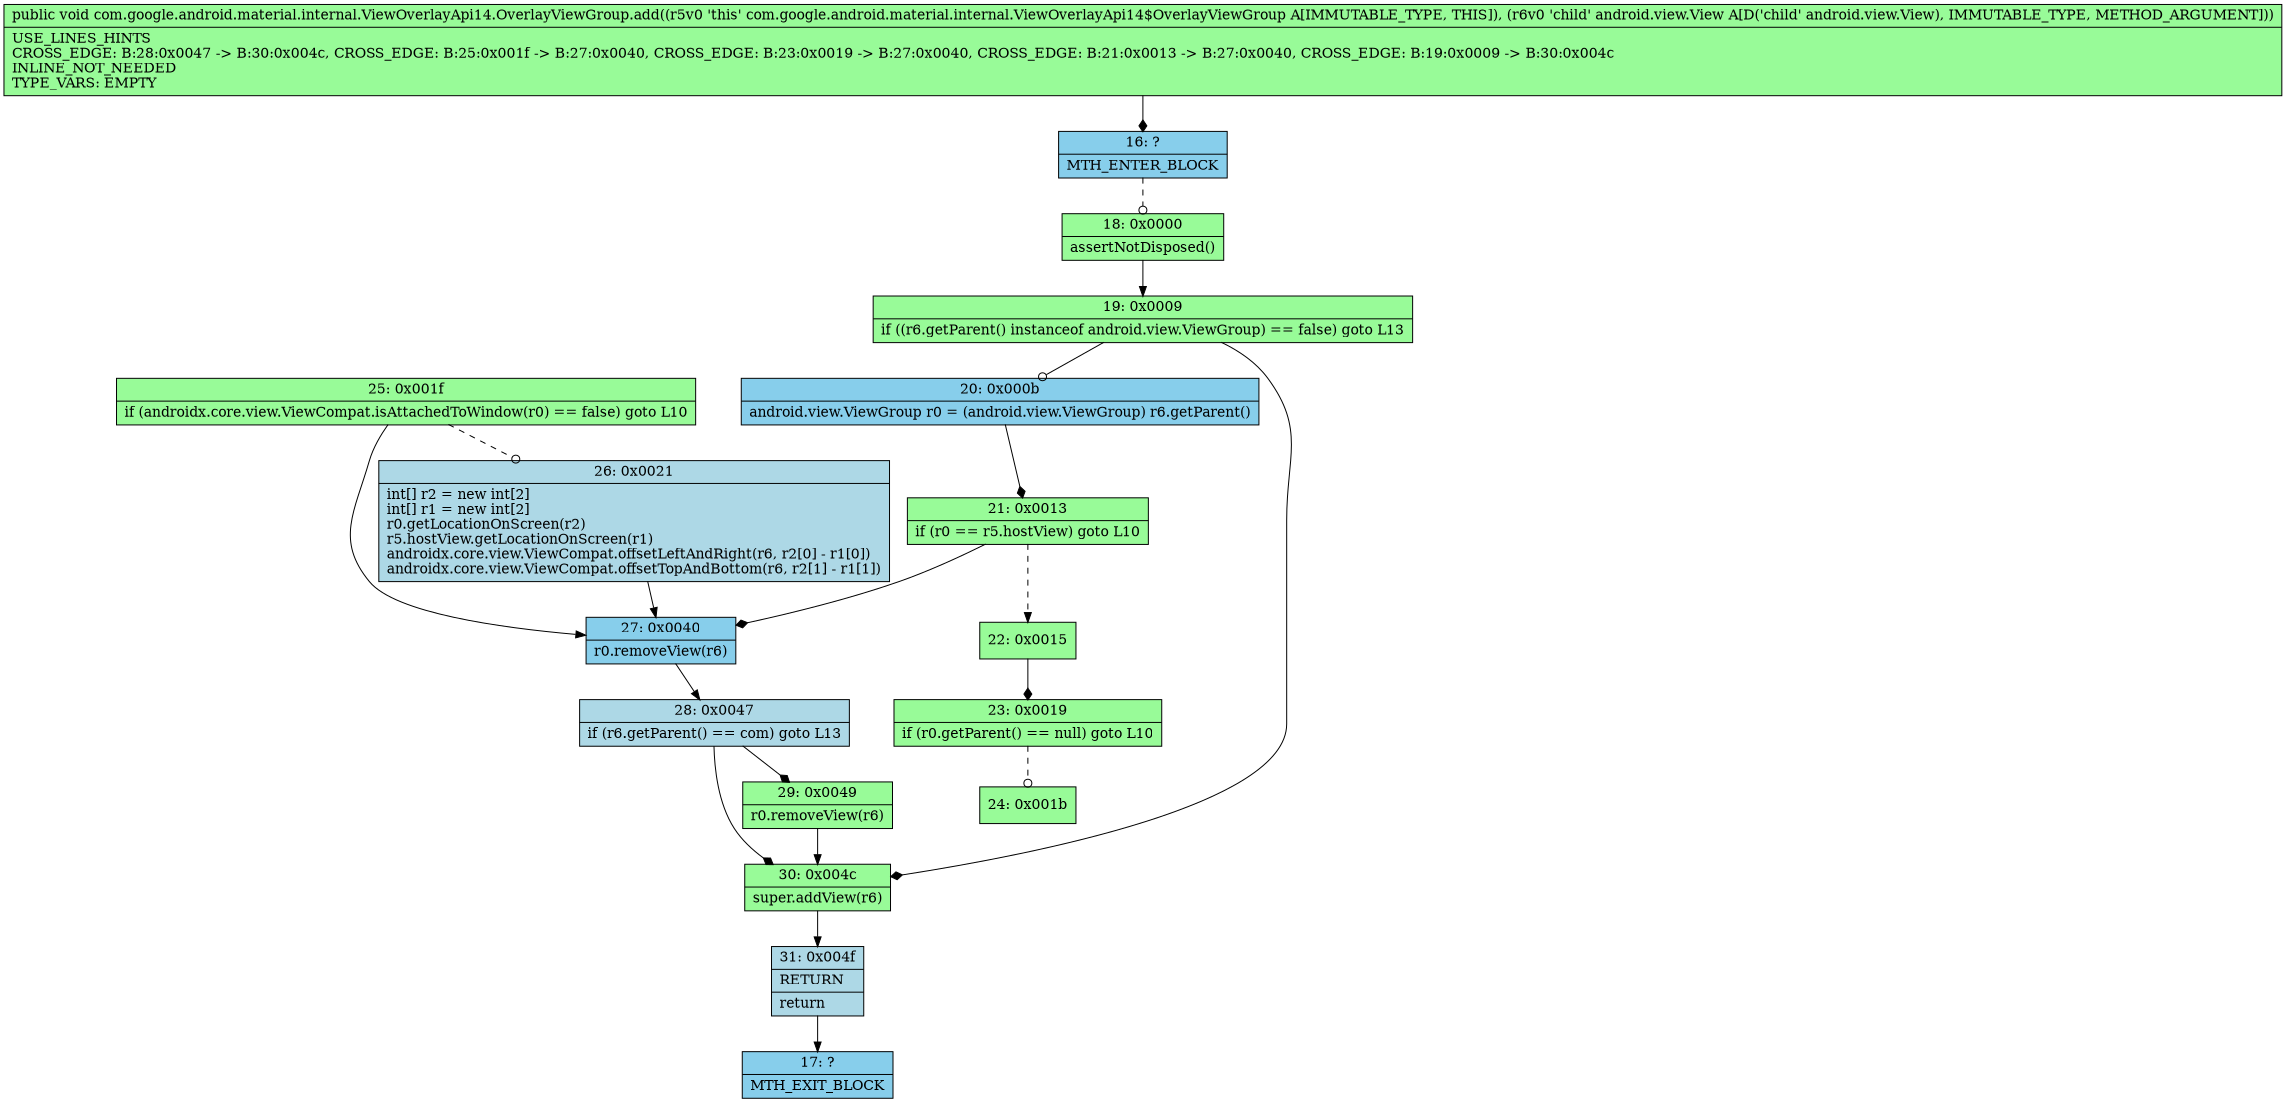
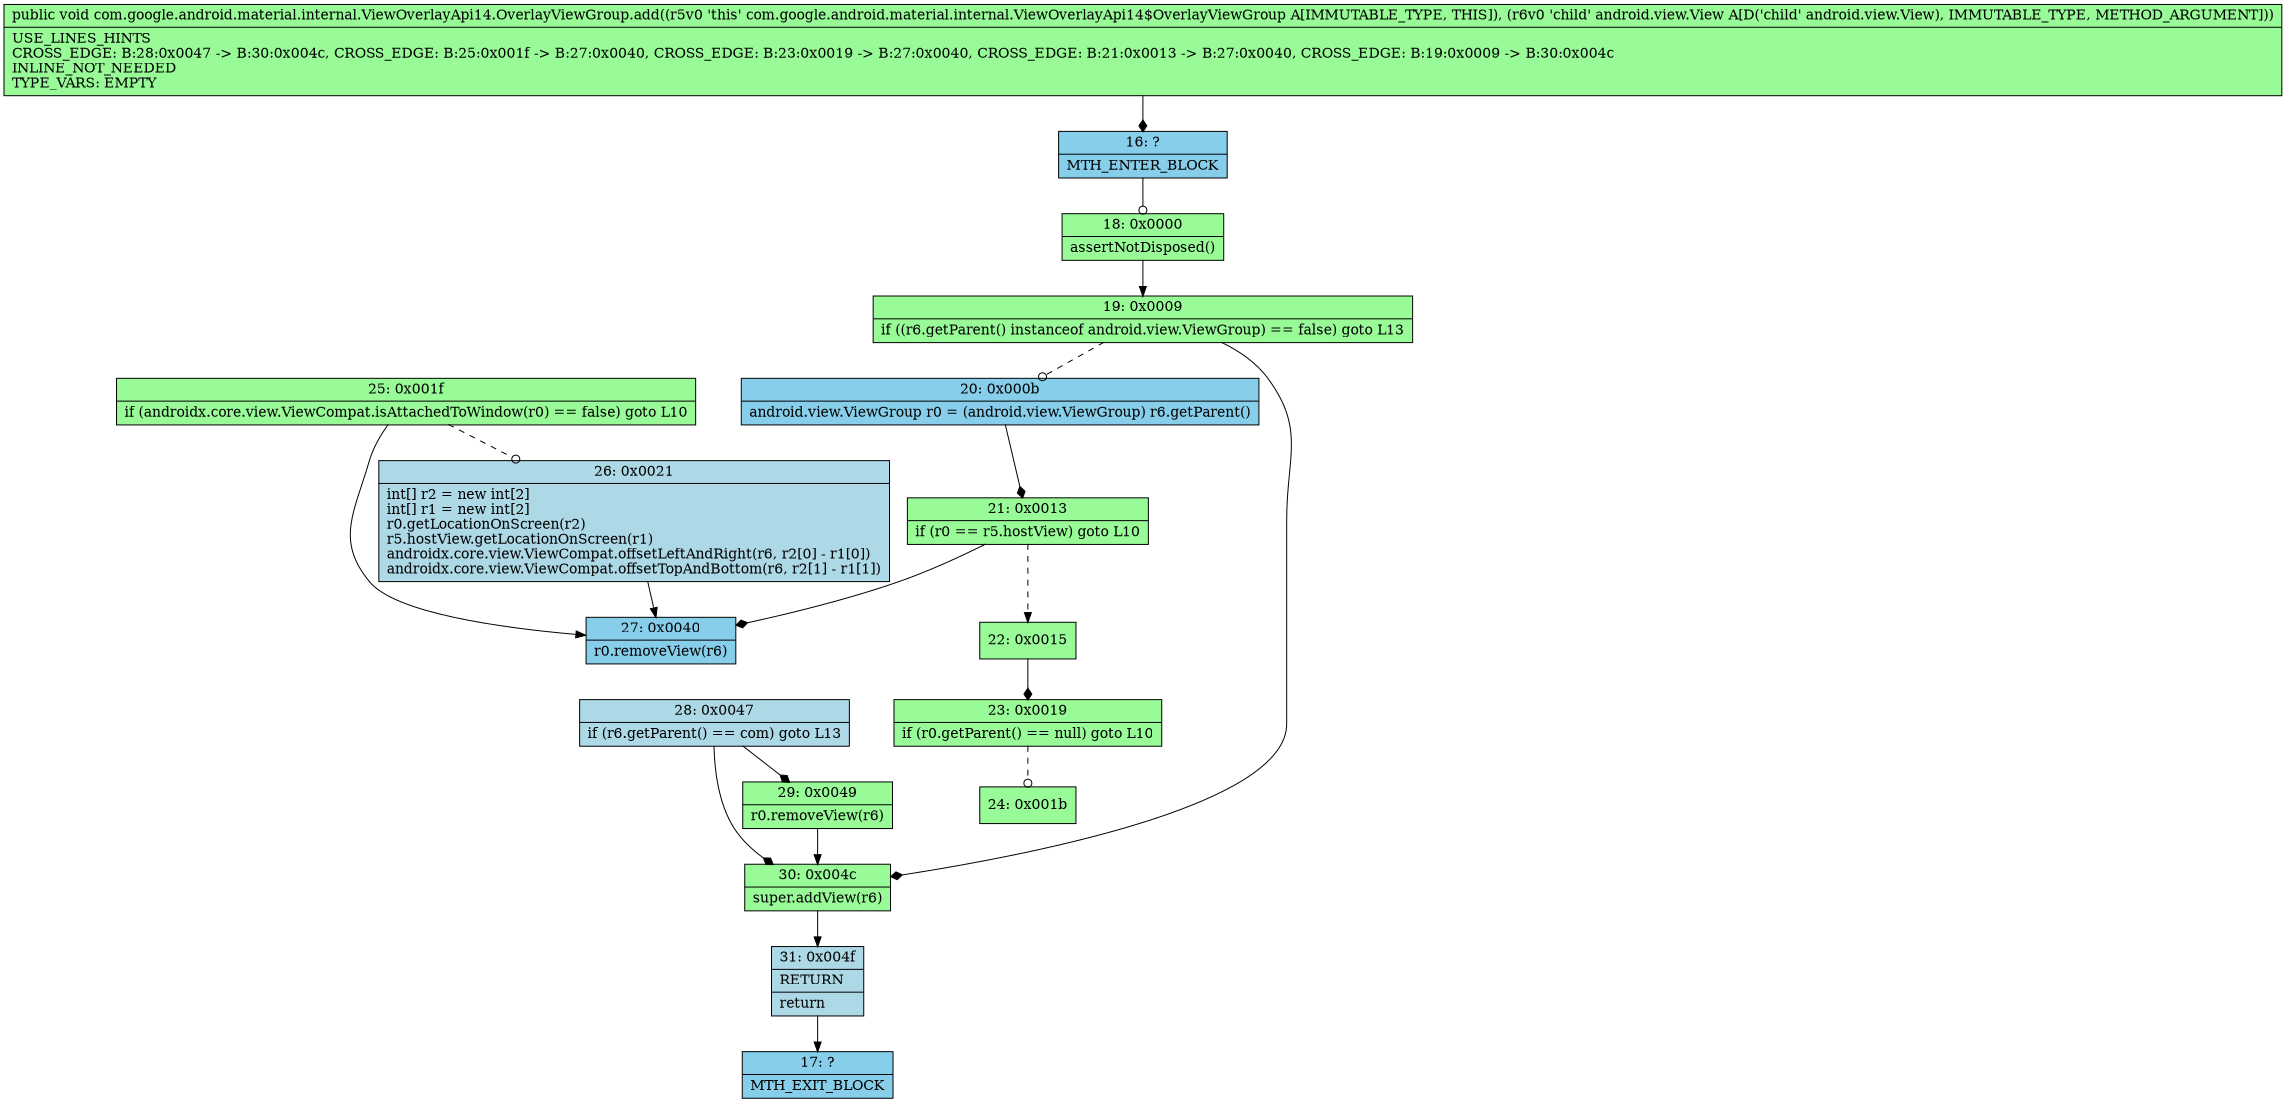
edge "16: ?" -> "18: 0x0000": style dashed -> solid
edge "19: 0x0009" -> "20: 0x000b": style solid -> dashed
edge "27: 0x0040" -> "28: 0x0047": removed
